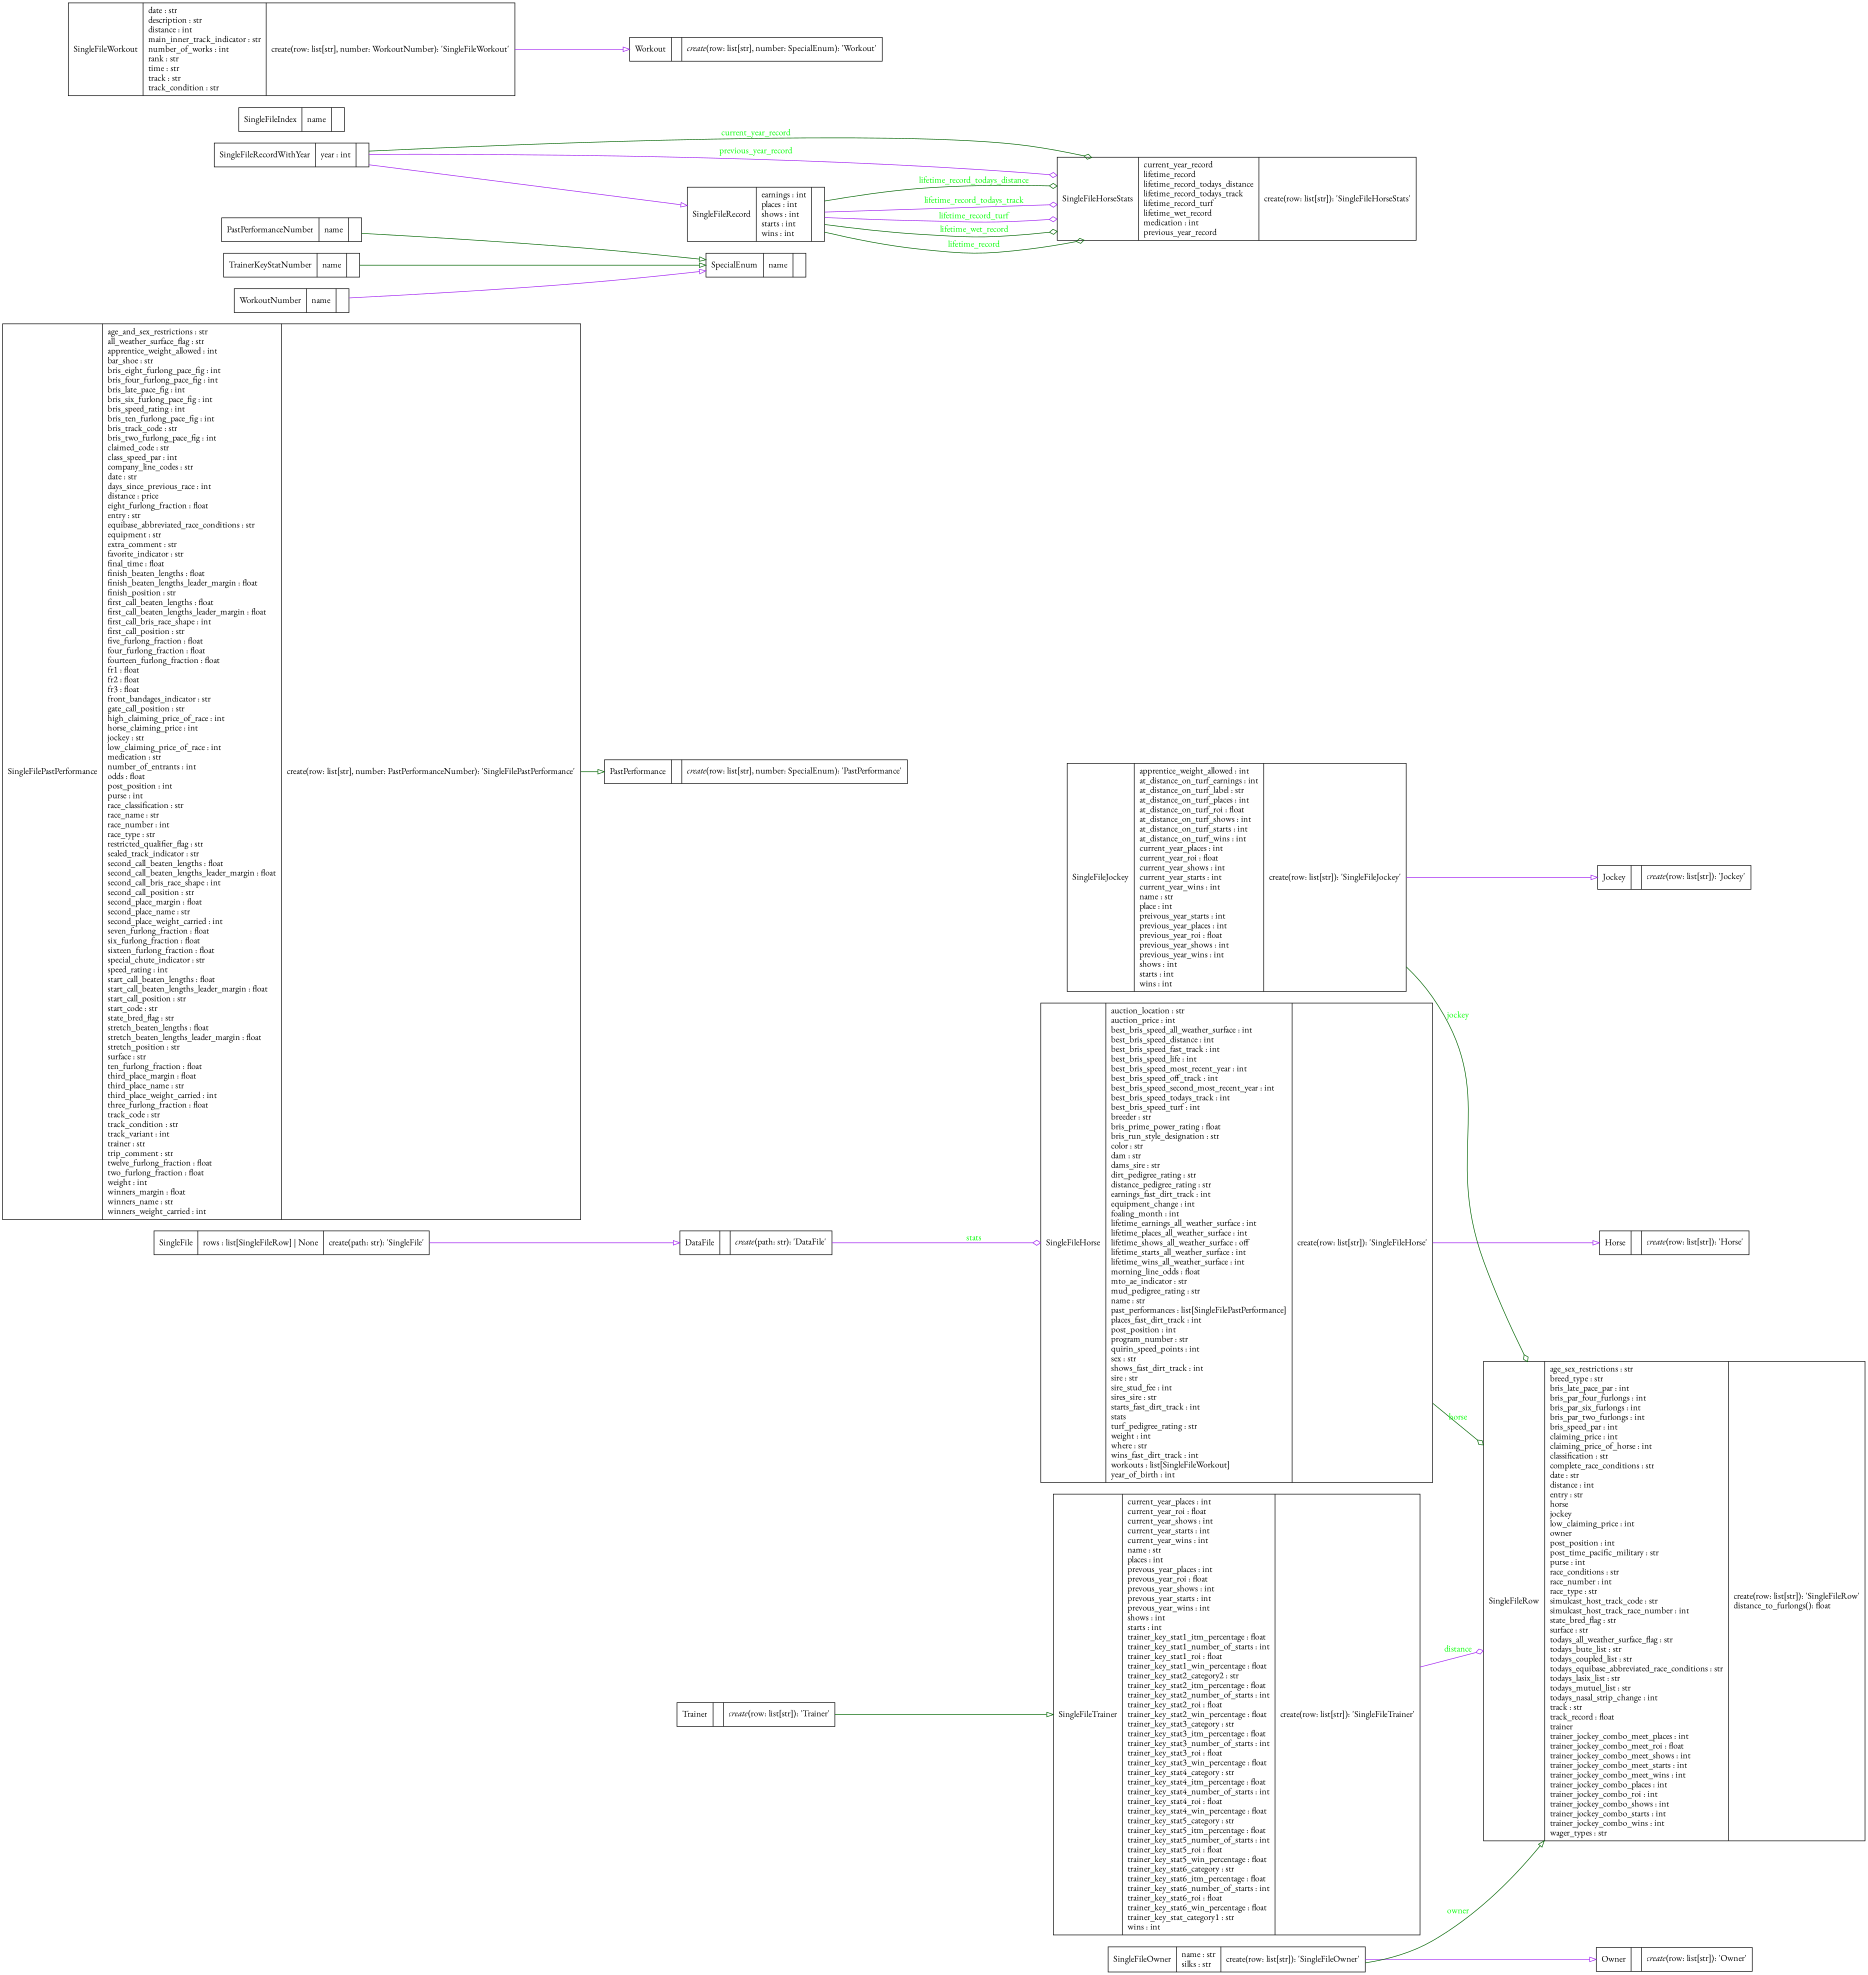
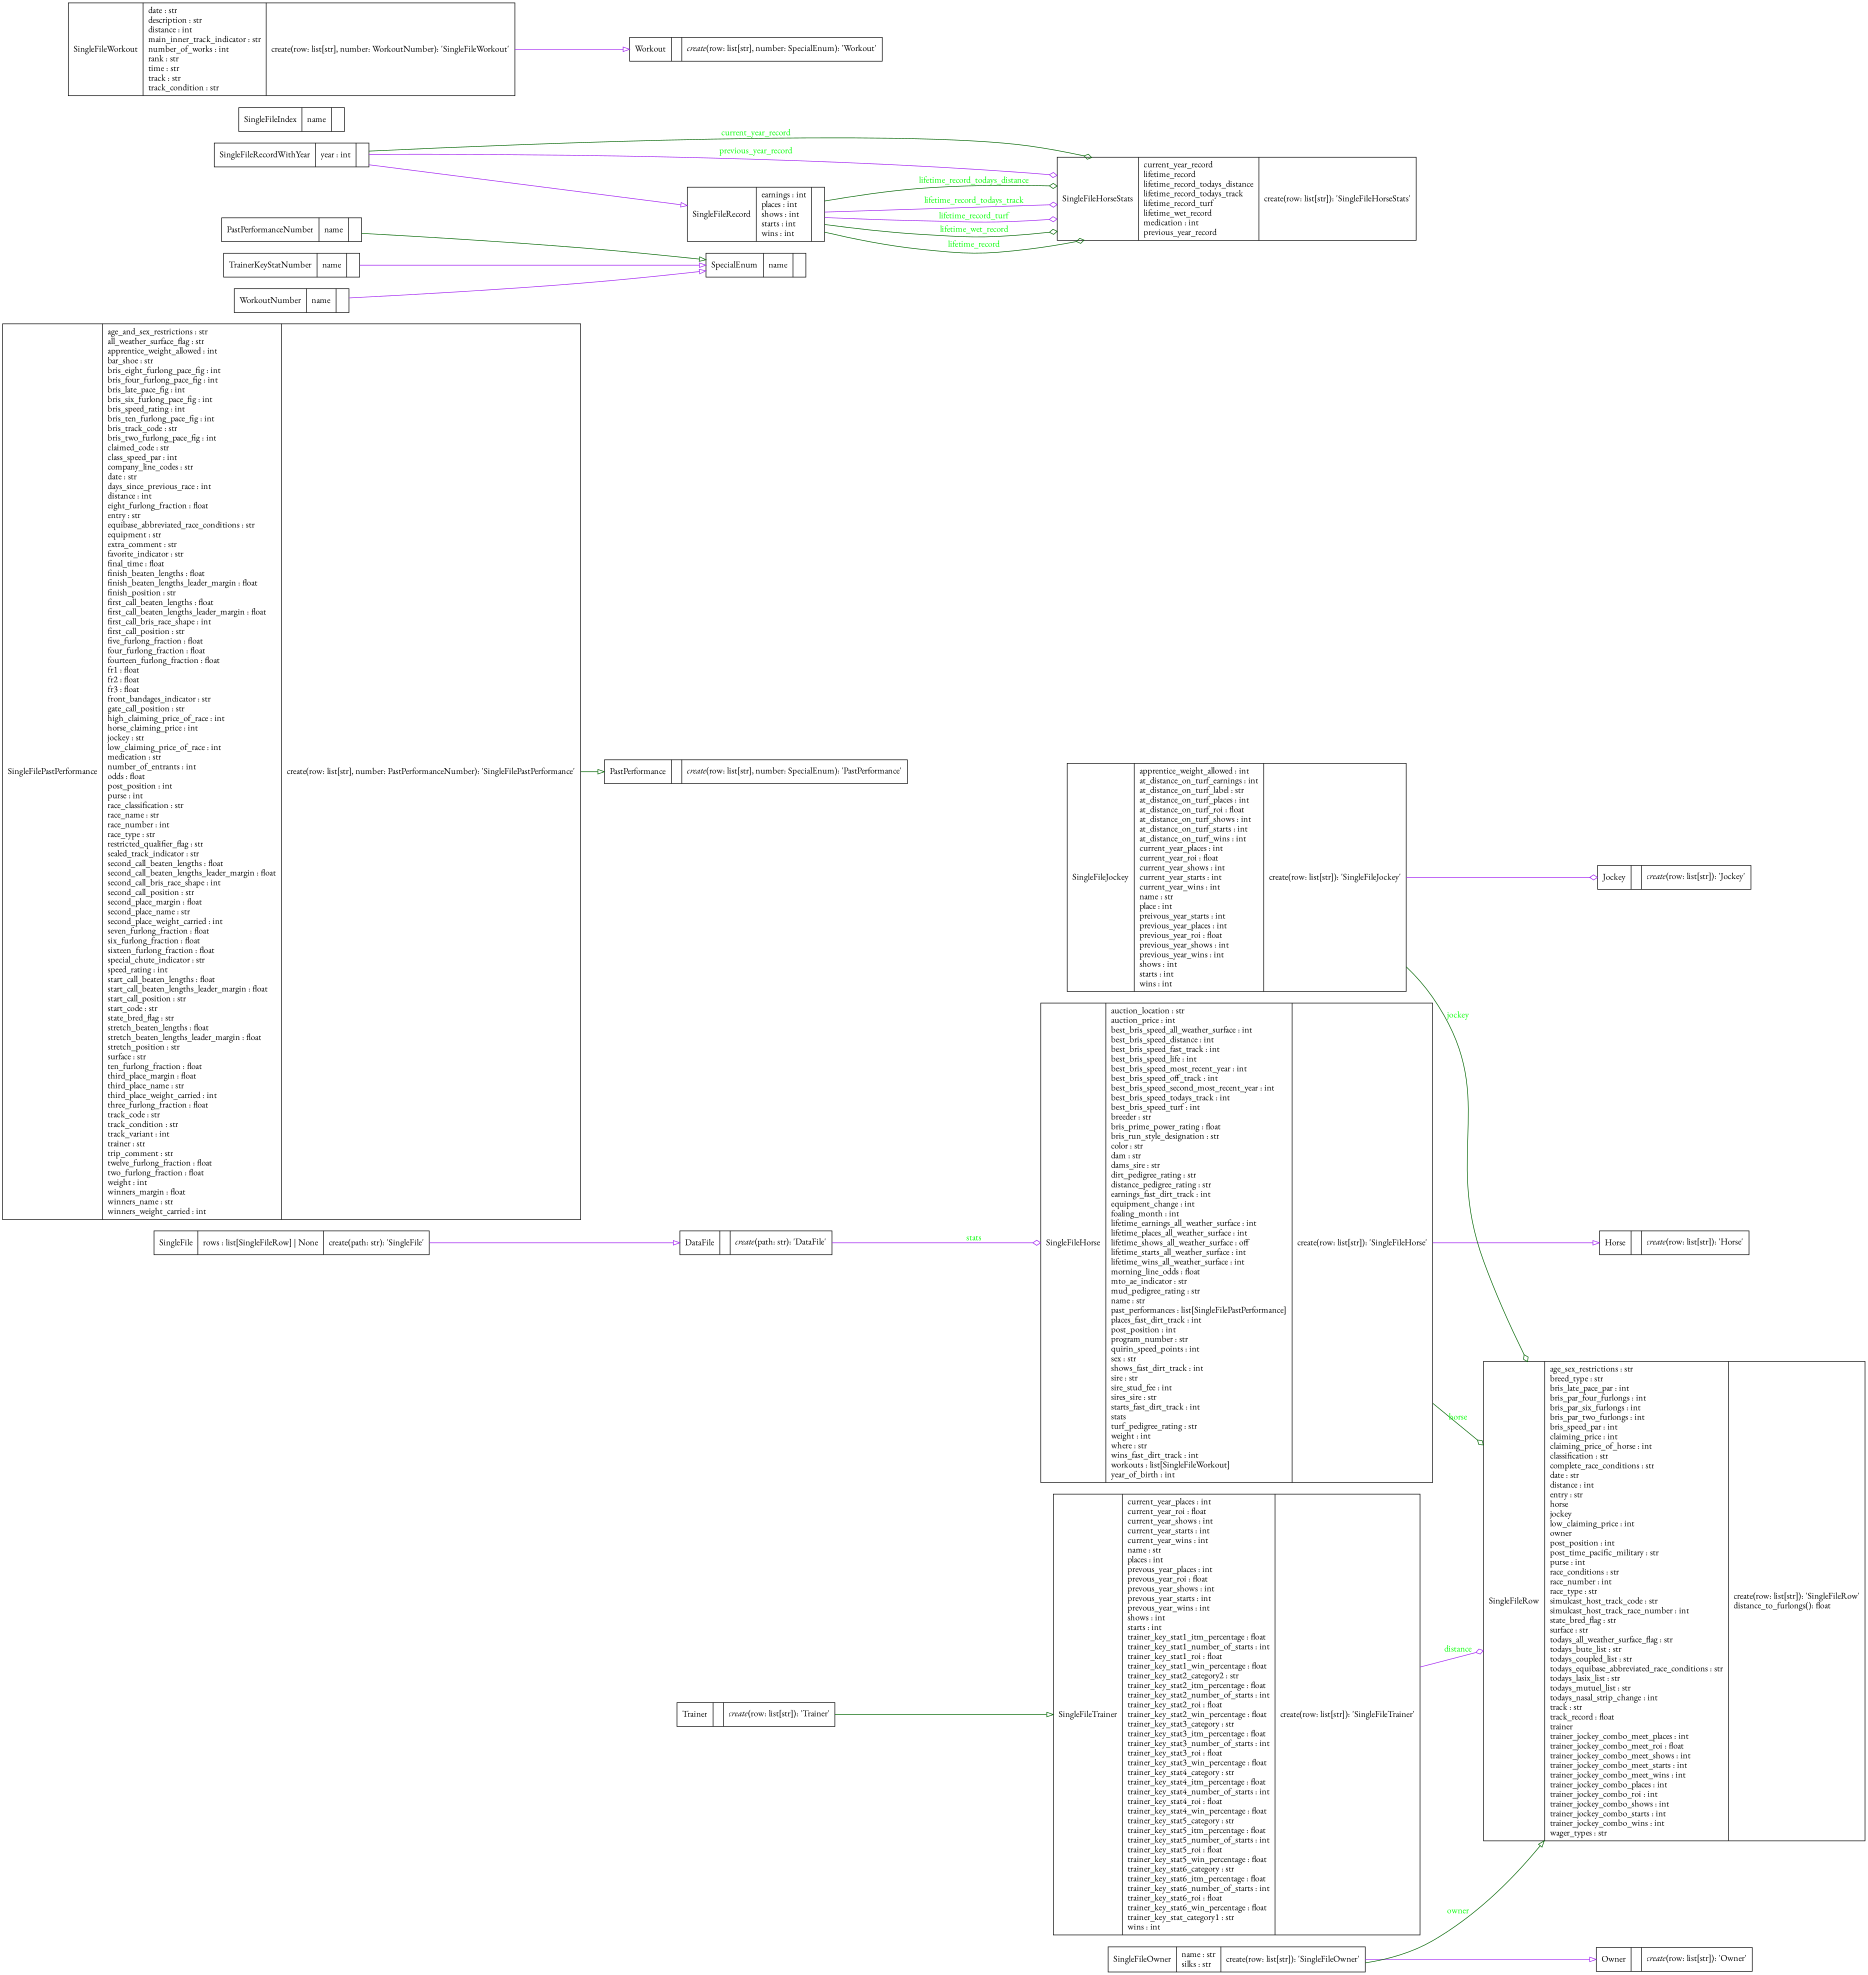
edge "TrainerKeyStatNumber" -> "SpecialEnum": color darkgreen -> purple
node "SingleFilePastPerformance": text "distance : price" -> "distance : int"
edge "SingleFileJockey" -> "Jockey": arrowhead empty -> odiamond
